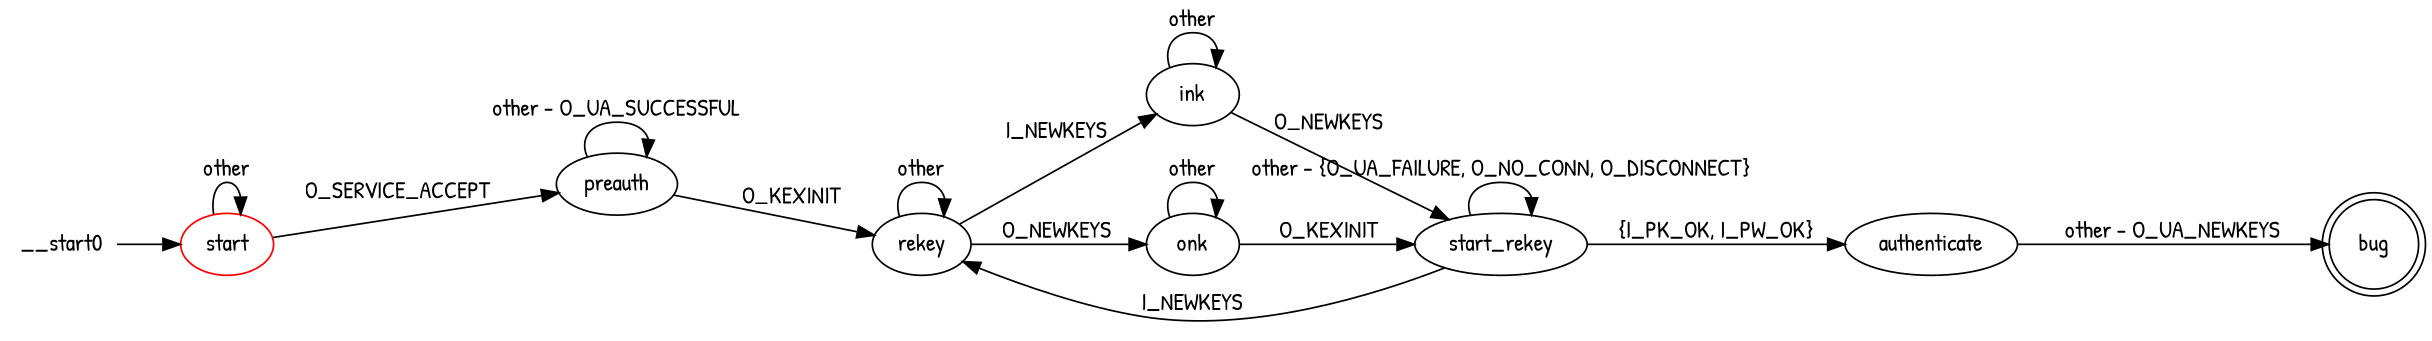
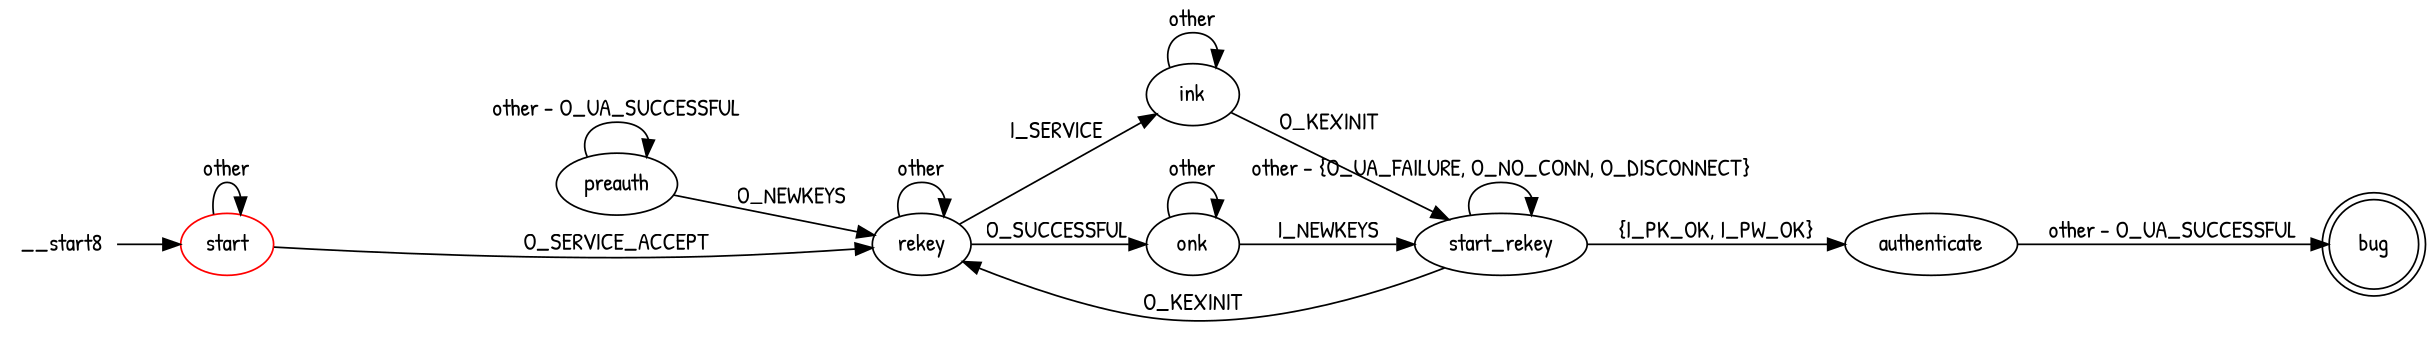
edge "ink" -> "start_rekey": label "O_NEWKEYS" -> "O_KEXINIT"
edge "rekey" -> "ink": label "I_NEWKEYS" -> "I_SERVICE"
edge "preauth" -> "rekey": label "O_KEXINIT" -> "O_NEWKEYS"
edge "start" -> "preauth": now "start" -> "rekey"
edge "rekey" -> "onk": label "O_NEWKEYS" -> "O_SUCCESSFUL"
edge "onk" -> "start_rekey": label "O_KEXINIT" -> "I_NEWKEYS"
edge "authenticate" -> "bug": label "other - O_UA_NEWKEYS" -> "other - O_UA_SUCCESSFUL"
node "__start0": label "__start0" -> "__start8"
edge "start_rekey" -> "rekey": label "I_NEWKEYS" -> "O_KEXINIT"
